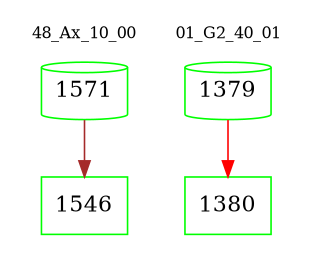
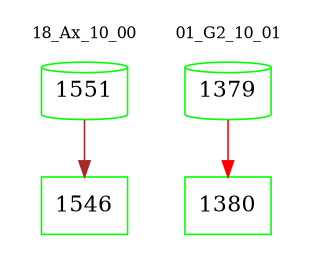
cluster "48_Ax_10_00": label "48_Ax_10_00" -> "18_Ax_10_00"
cluster "01_G2_40_01": label "01_G2_40_01" -> "01_G2_10_01"
node "1571": label "1571" -> "1551"
